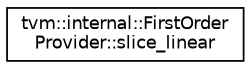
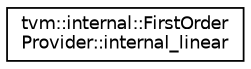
node "tvm::internal::FirstOrder Provider::slice_linear": label "tvm::internal::FirstOrder Provider::slice_linear" -> "tvm::internal::FirstOrder Provider::internal_linear"
